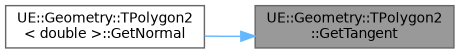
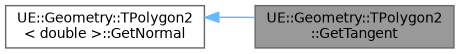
edge "UE::Geometry::TPolygon2 < double >::GetNormal" -> "UE::Geometry::TPolygon2 ::GetTangent": reversed
